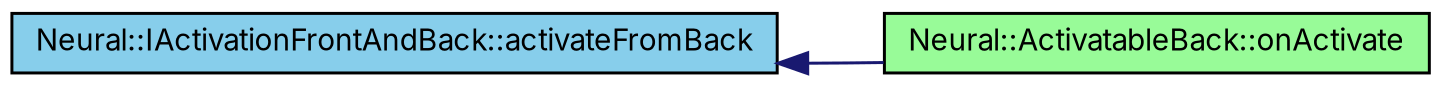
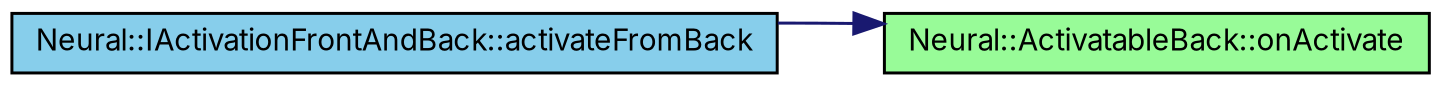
edge "Neural::ActivatableBack::onActivate" -> "Neural::IActivationFrontAndBack::activateFromBack": reversed
